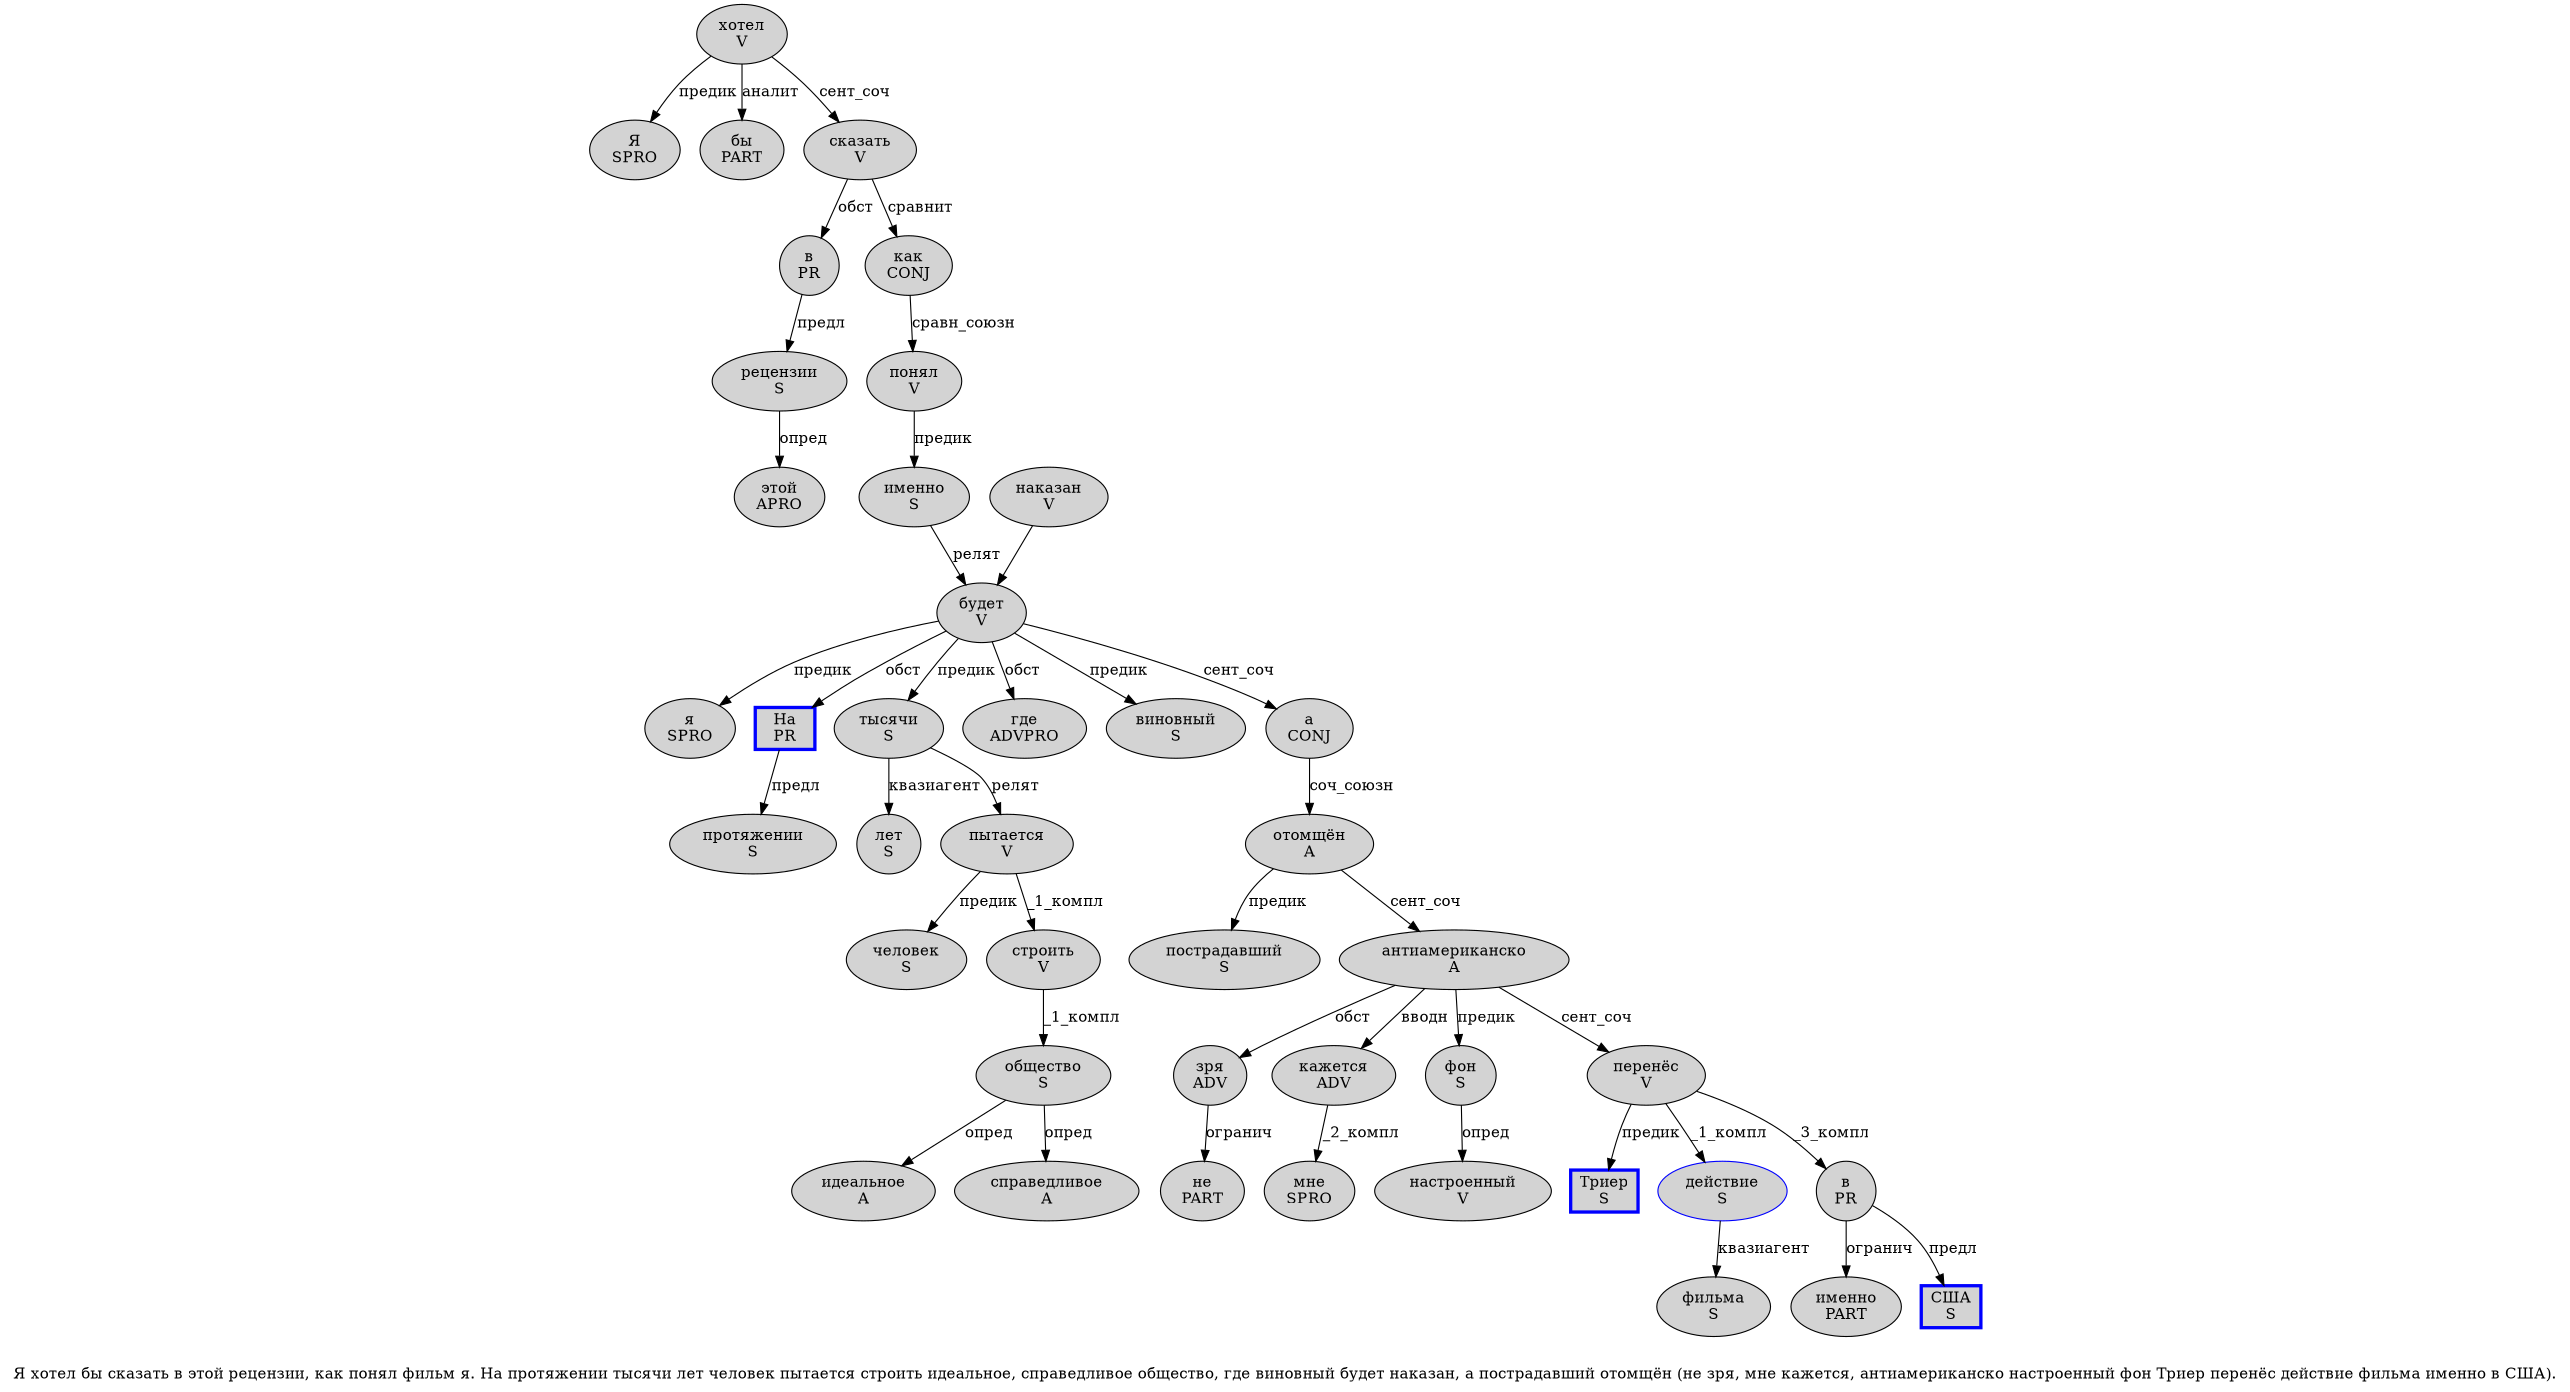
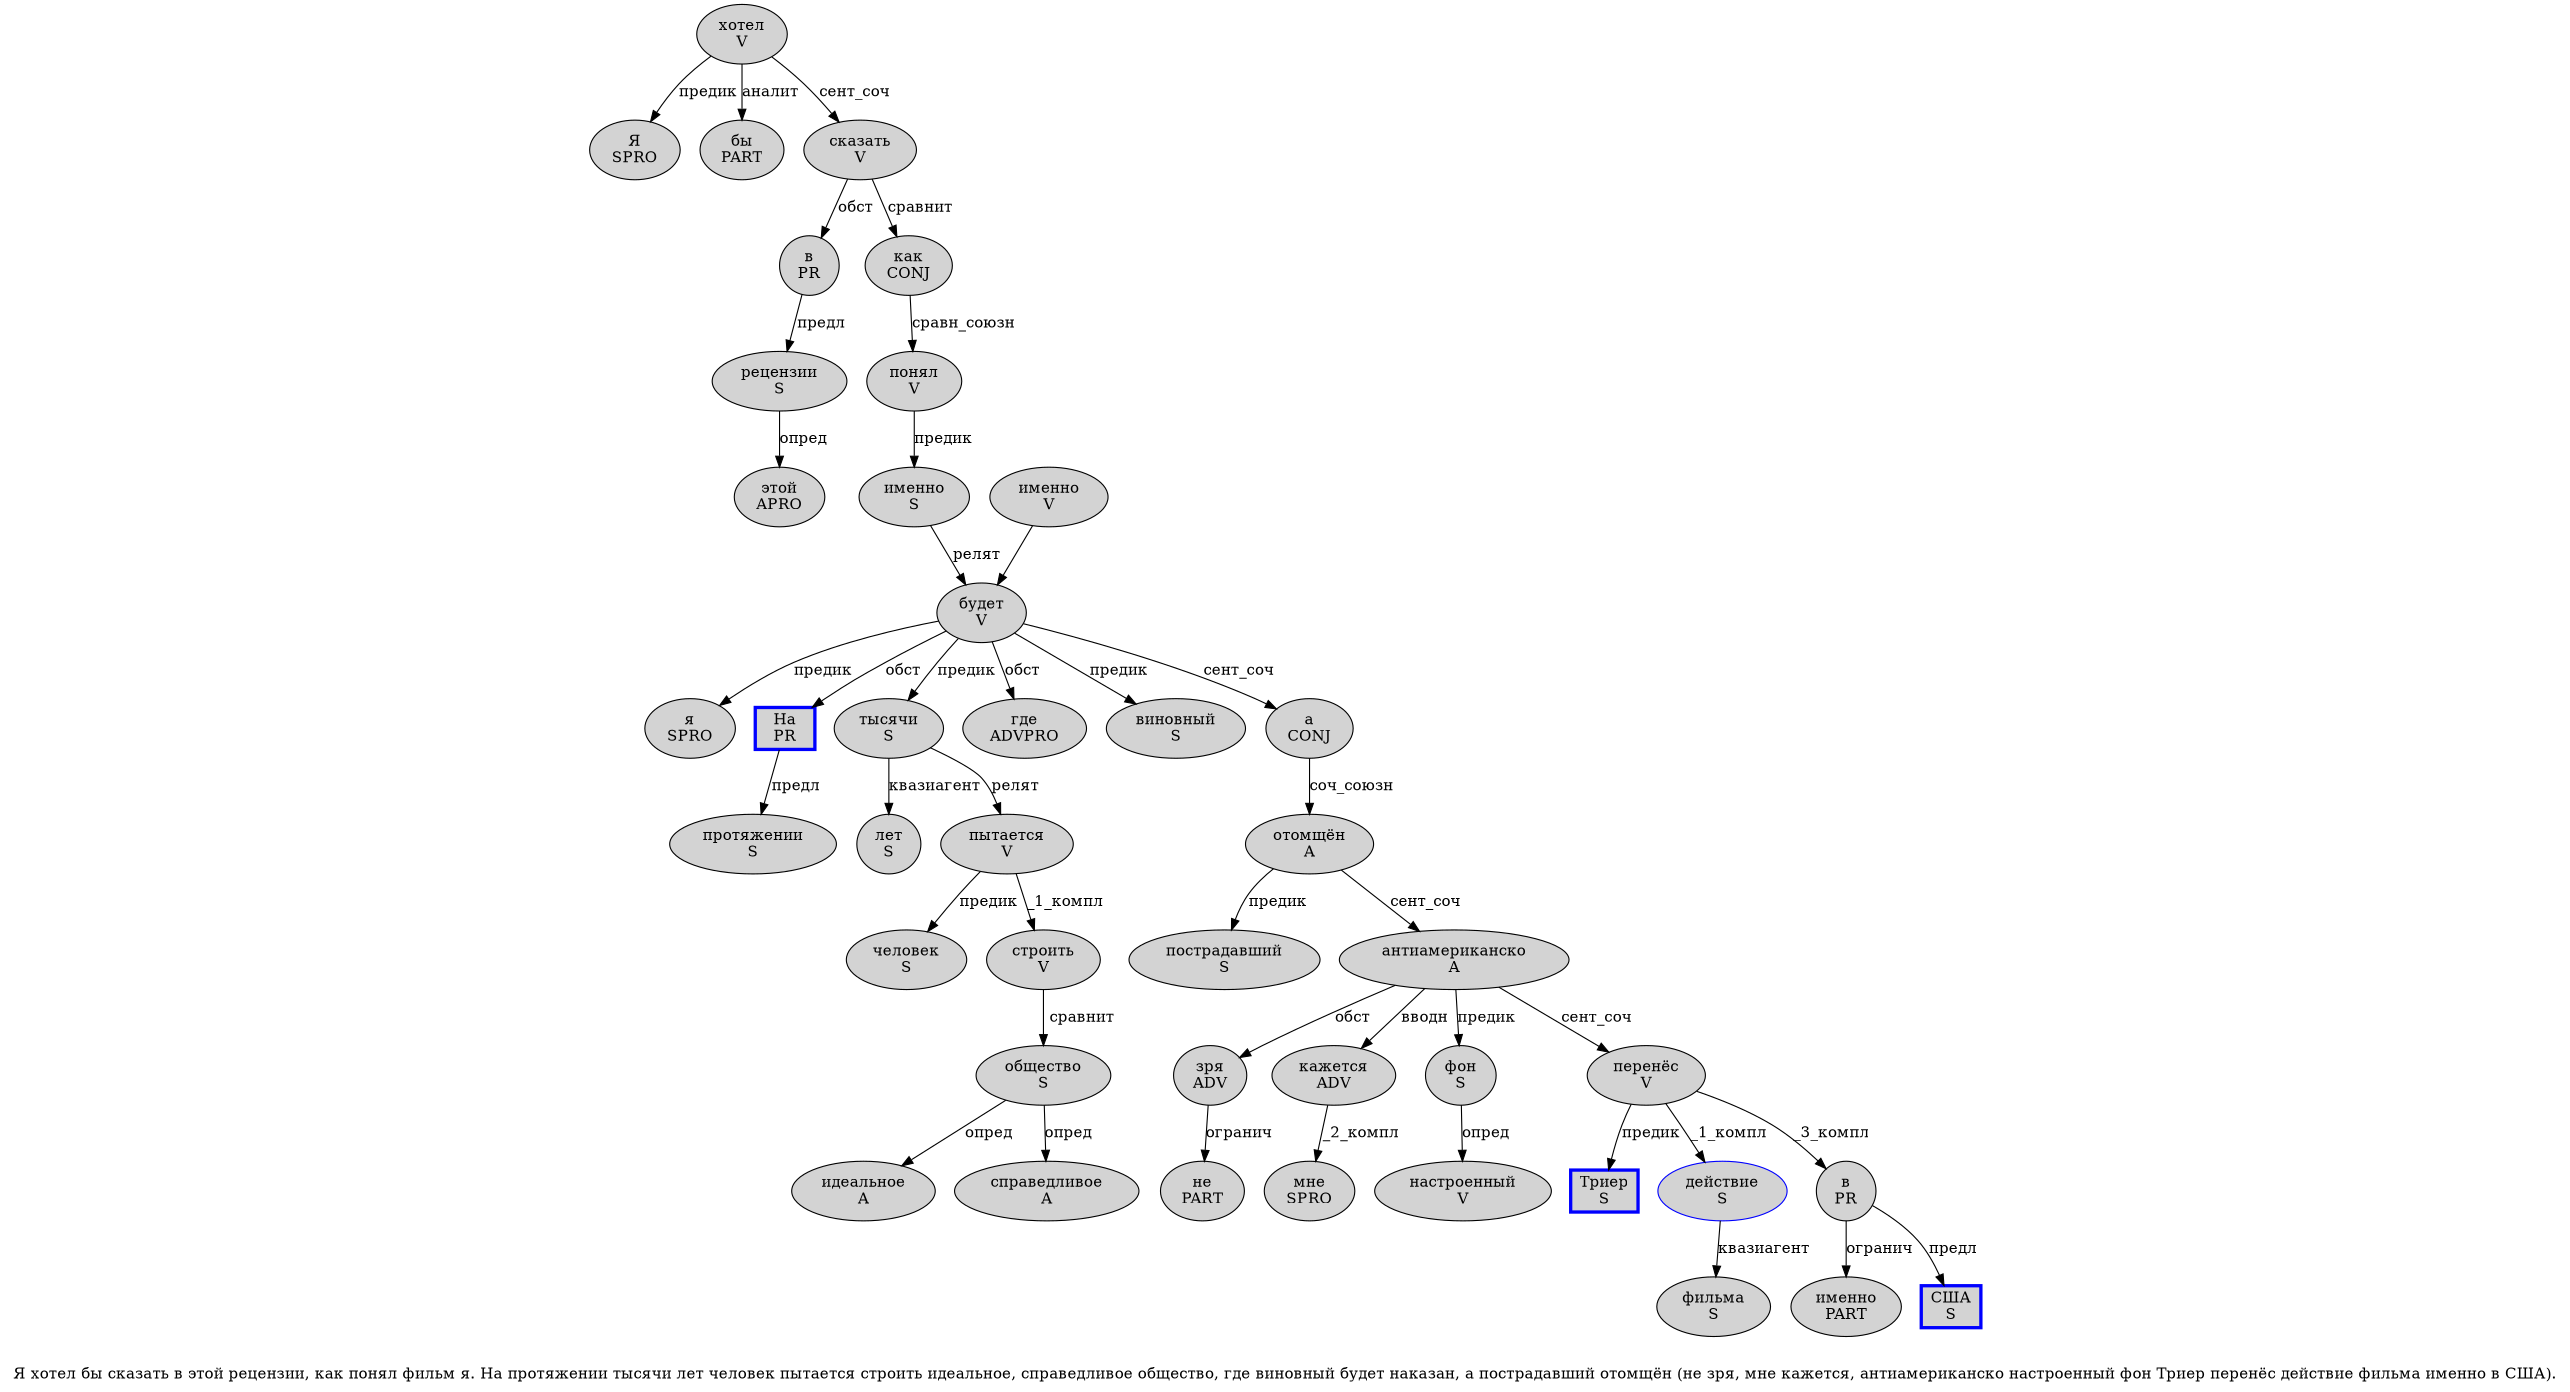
node "наказан V": label "наказан V" -> "именно V"
edge "строить V" -> "общество S": label "_1_компл" -> "сравнит"
